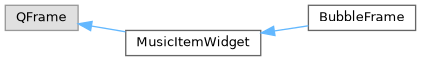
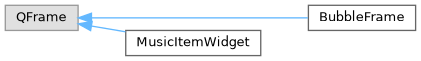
edge "BubbleFrame" -> "MusicItemWidget": now "BubbleFrame" -> "QFrame"
